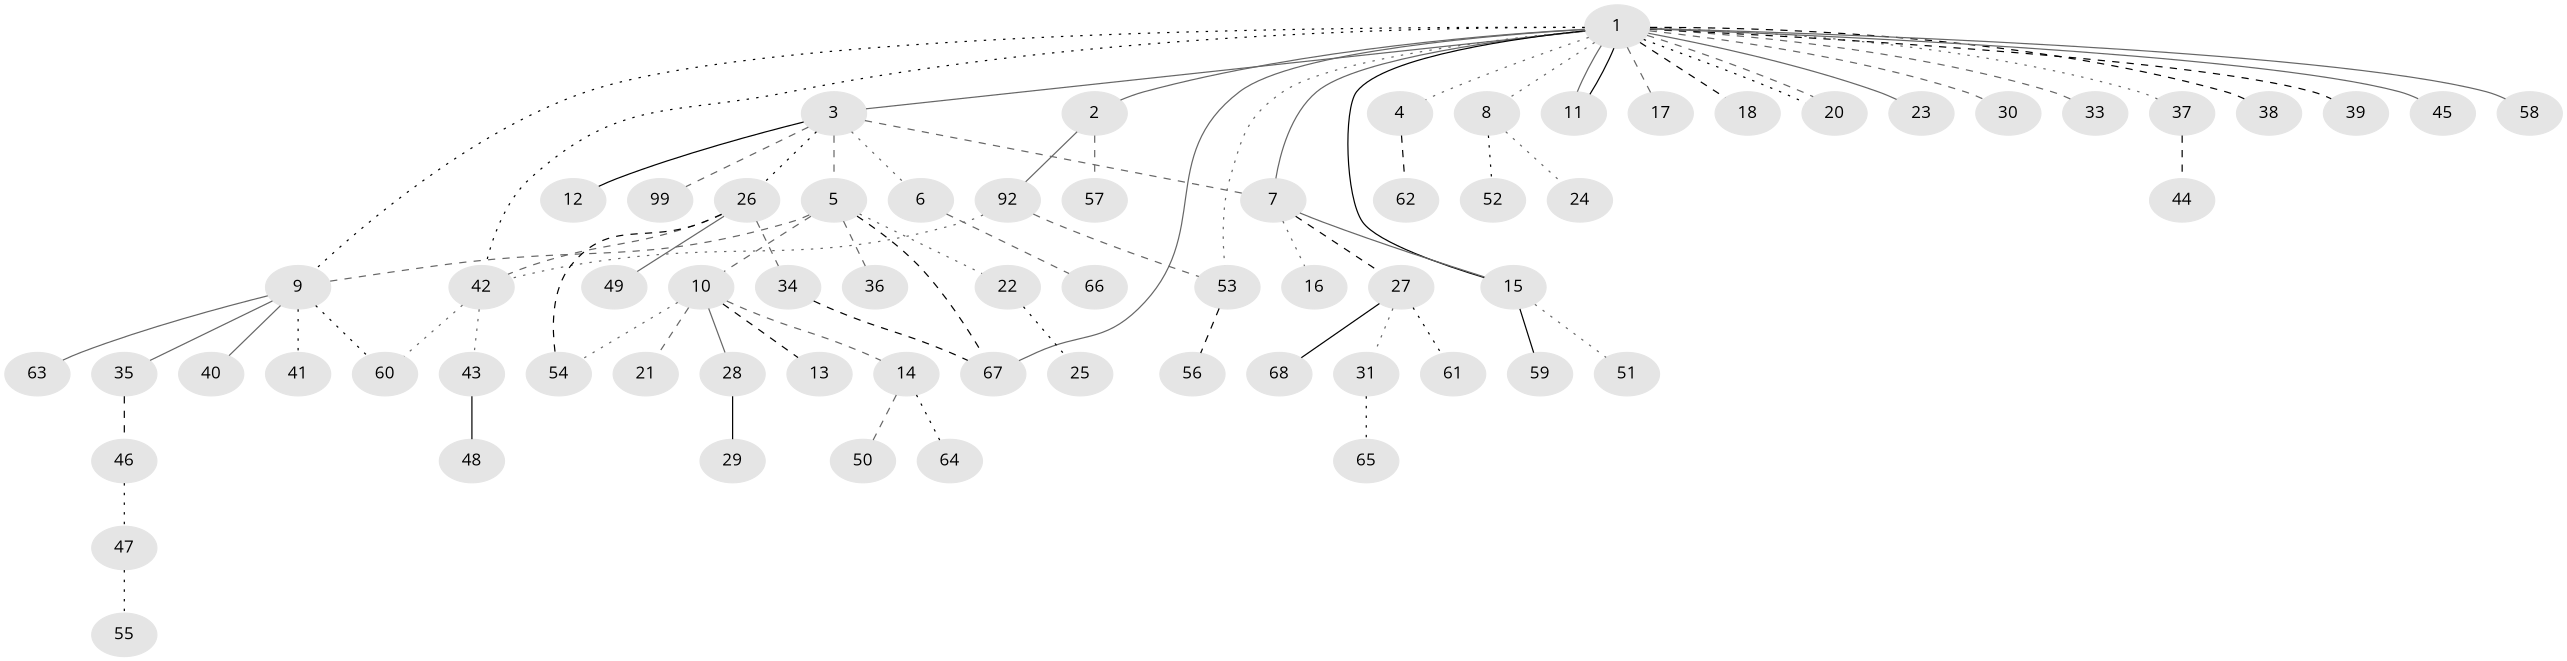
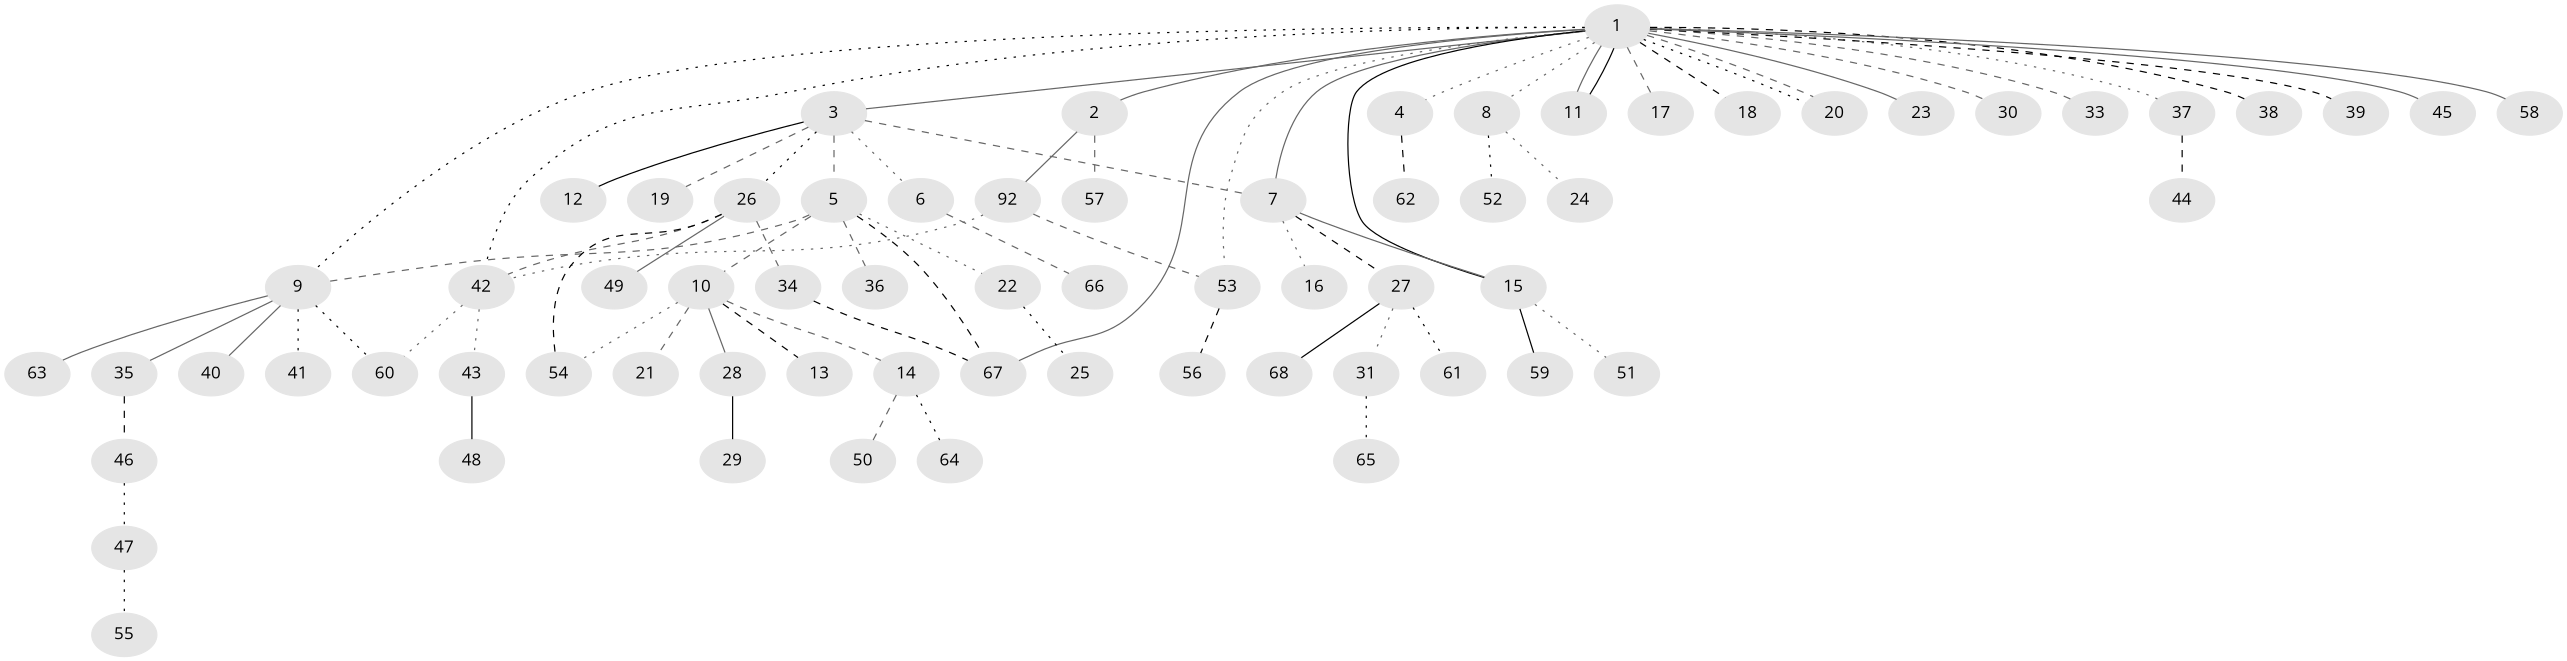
node "99": label "99" -> "19"
